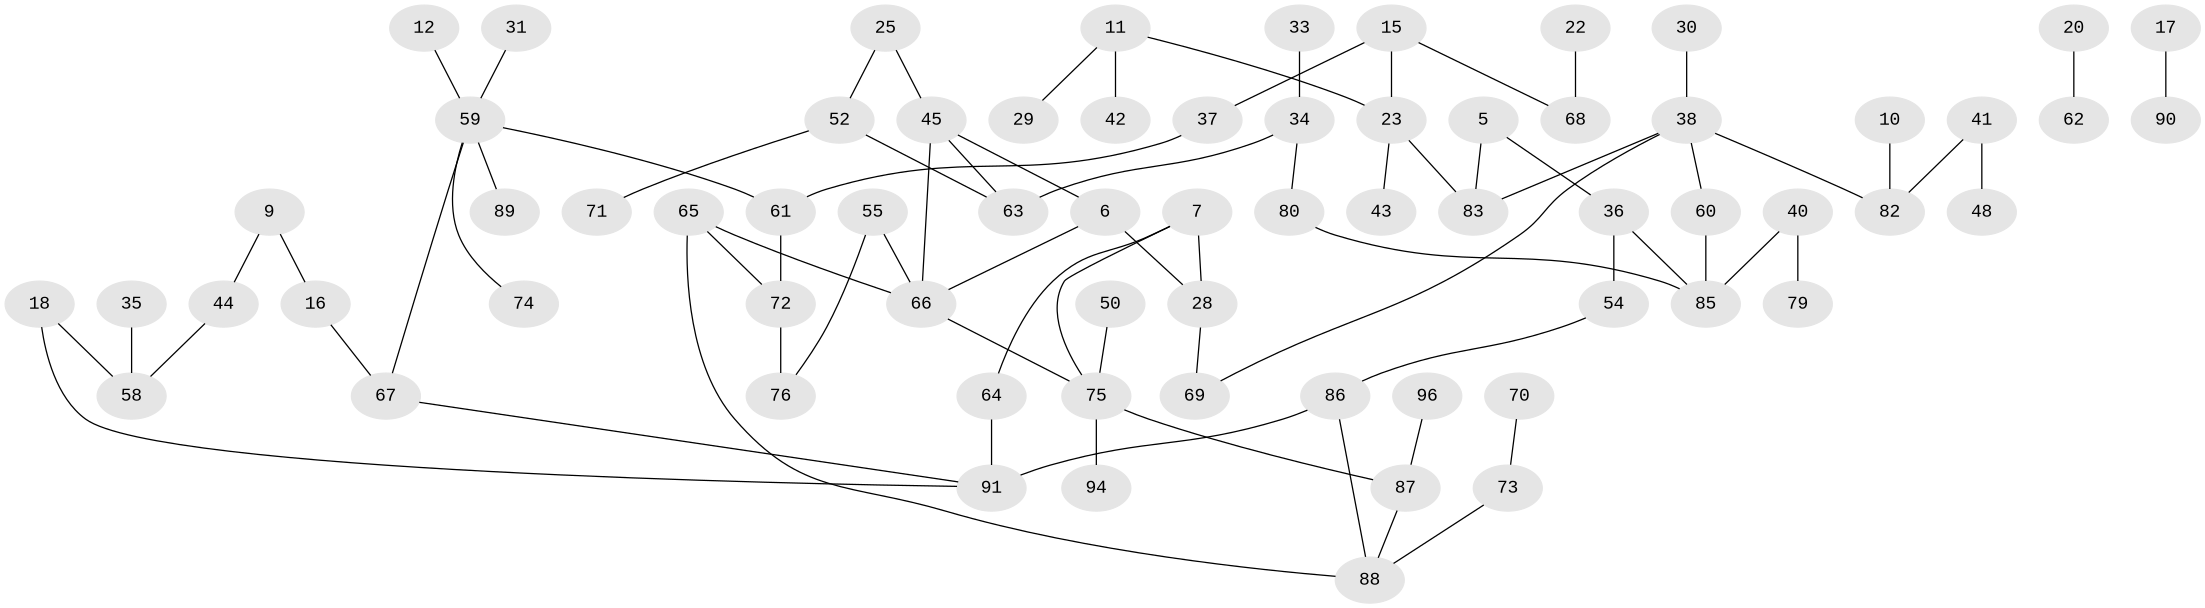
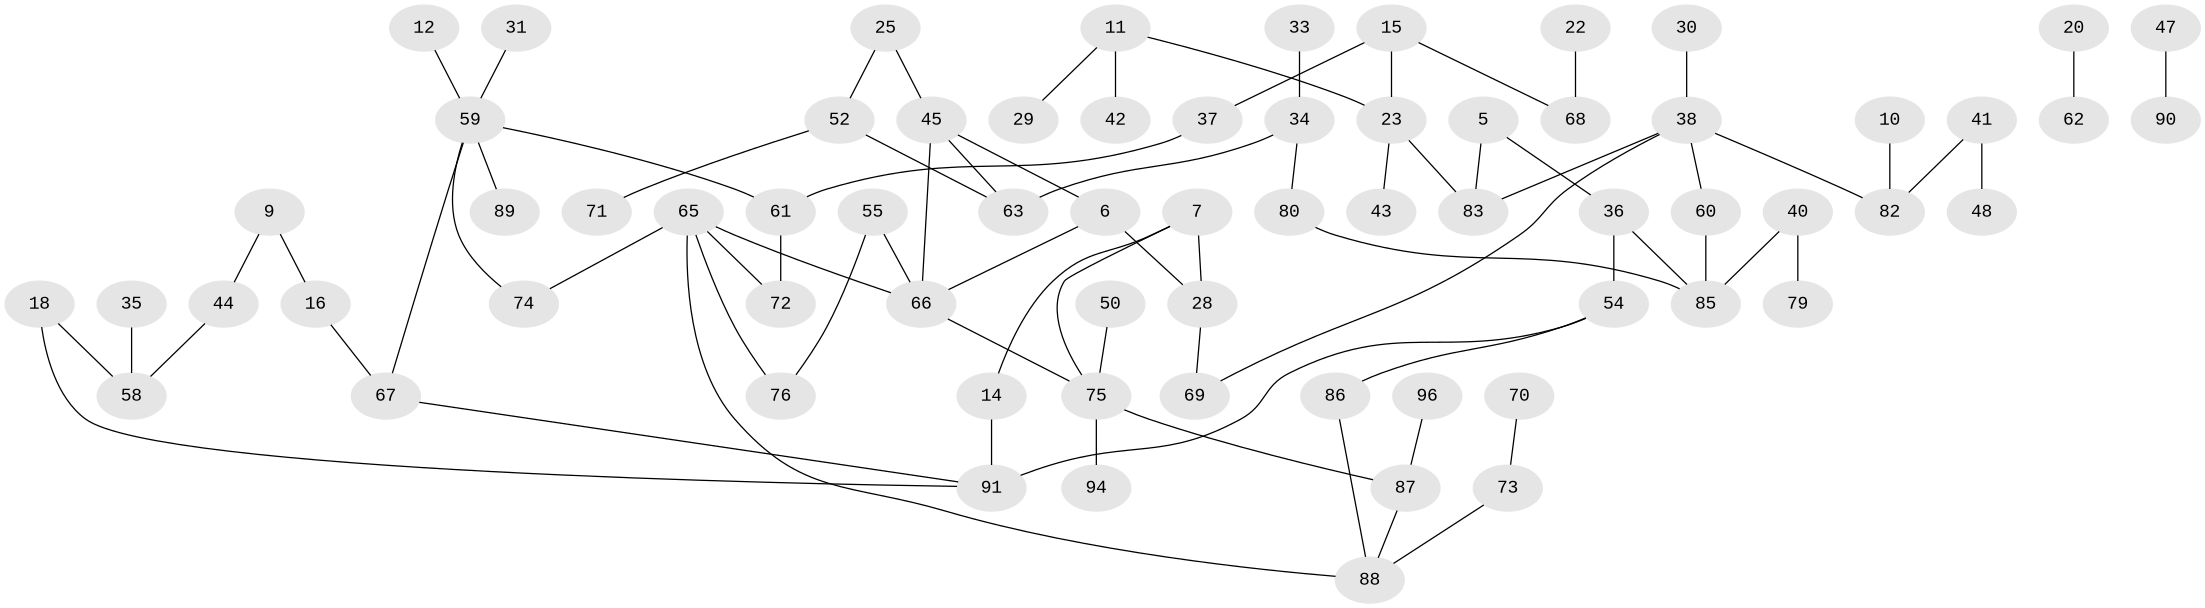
node "17": label "17" -> "47"
edge "65" -- "74": added
edge "72" -- "76": now "65" -- "76"
node "64": label "64" -> "14"
edge "86" -- "91": now "54" -- "91"
